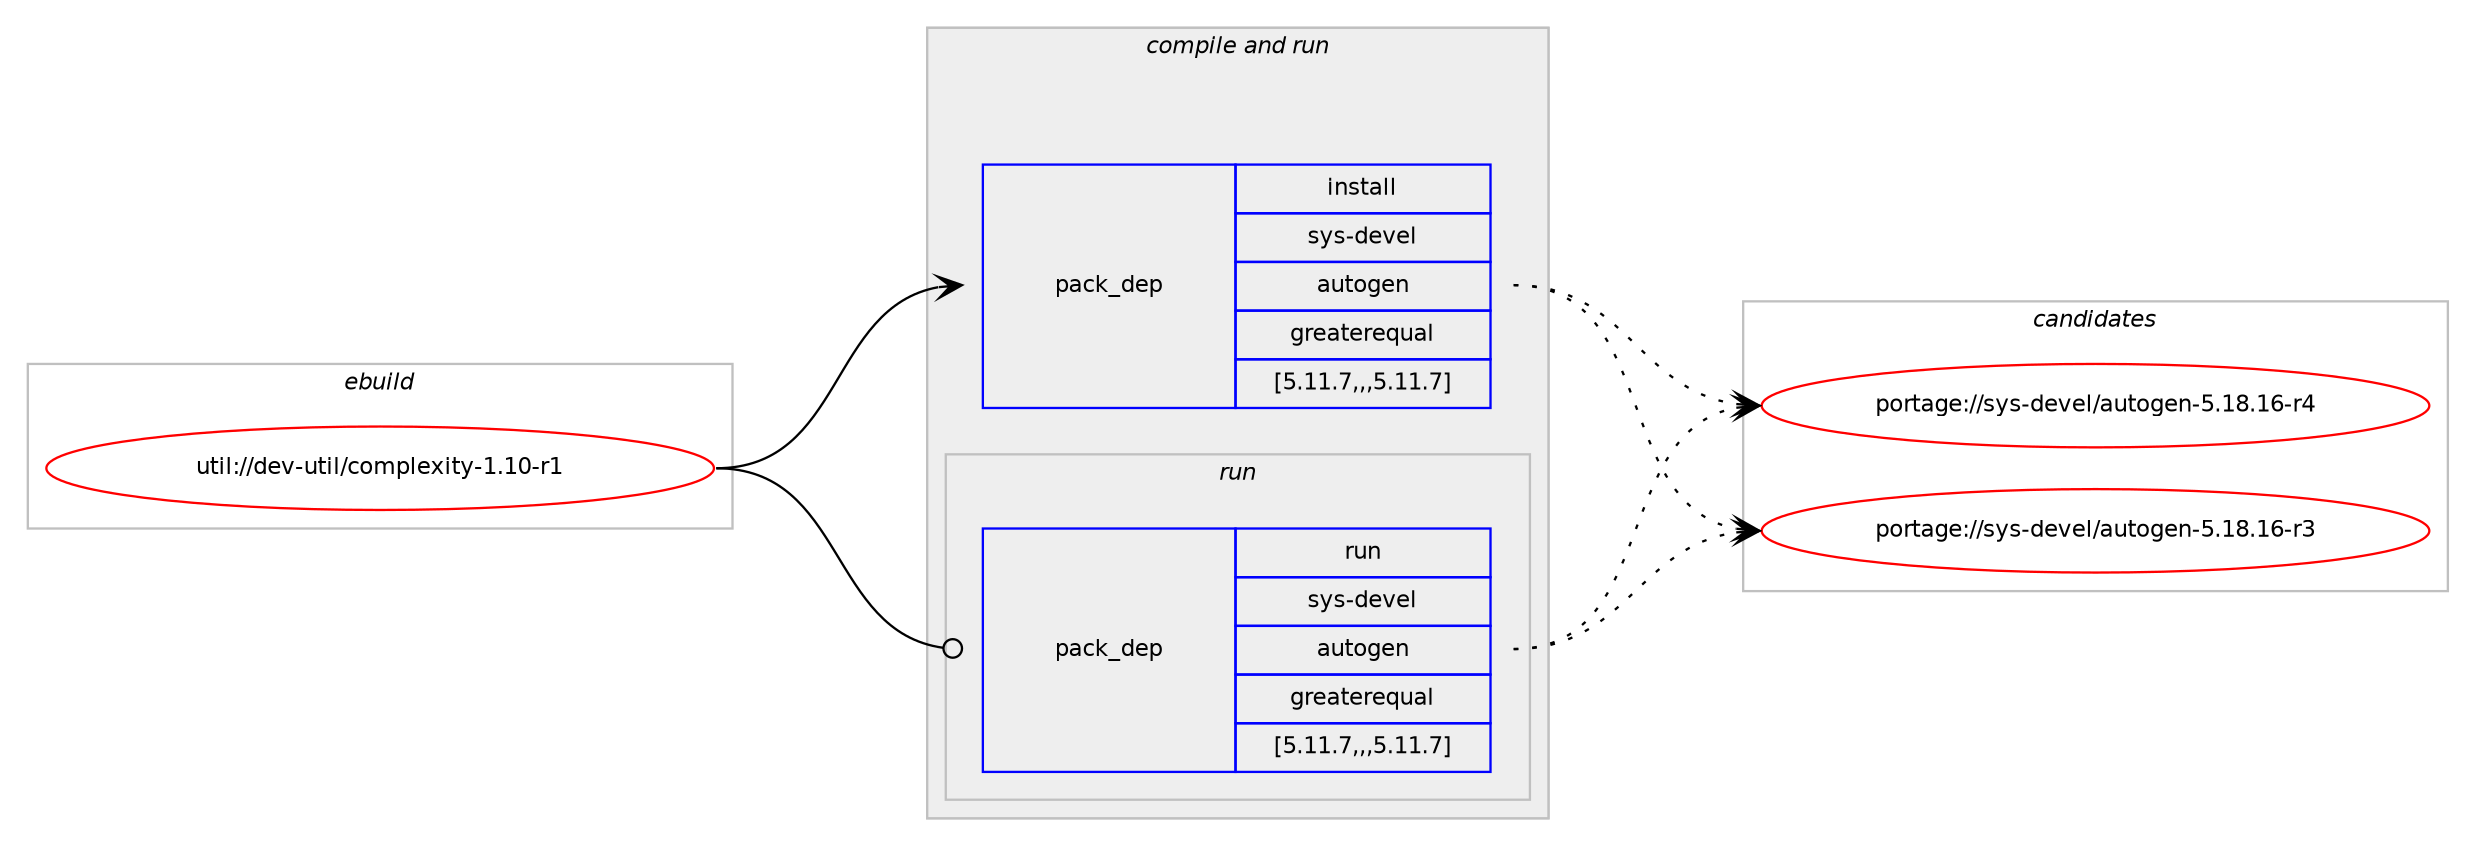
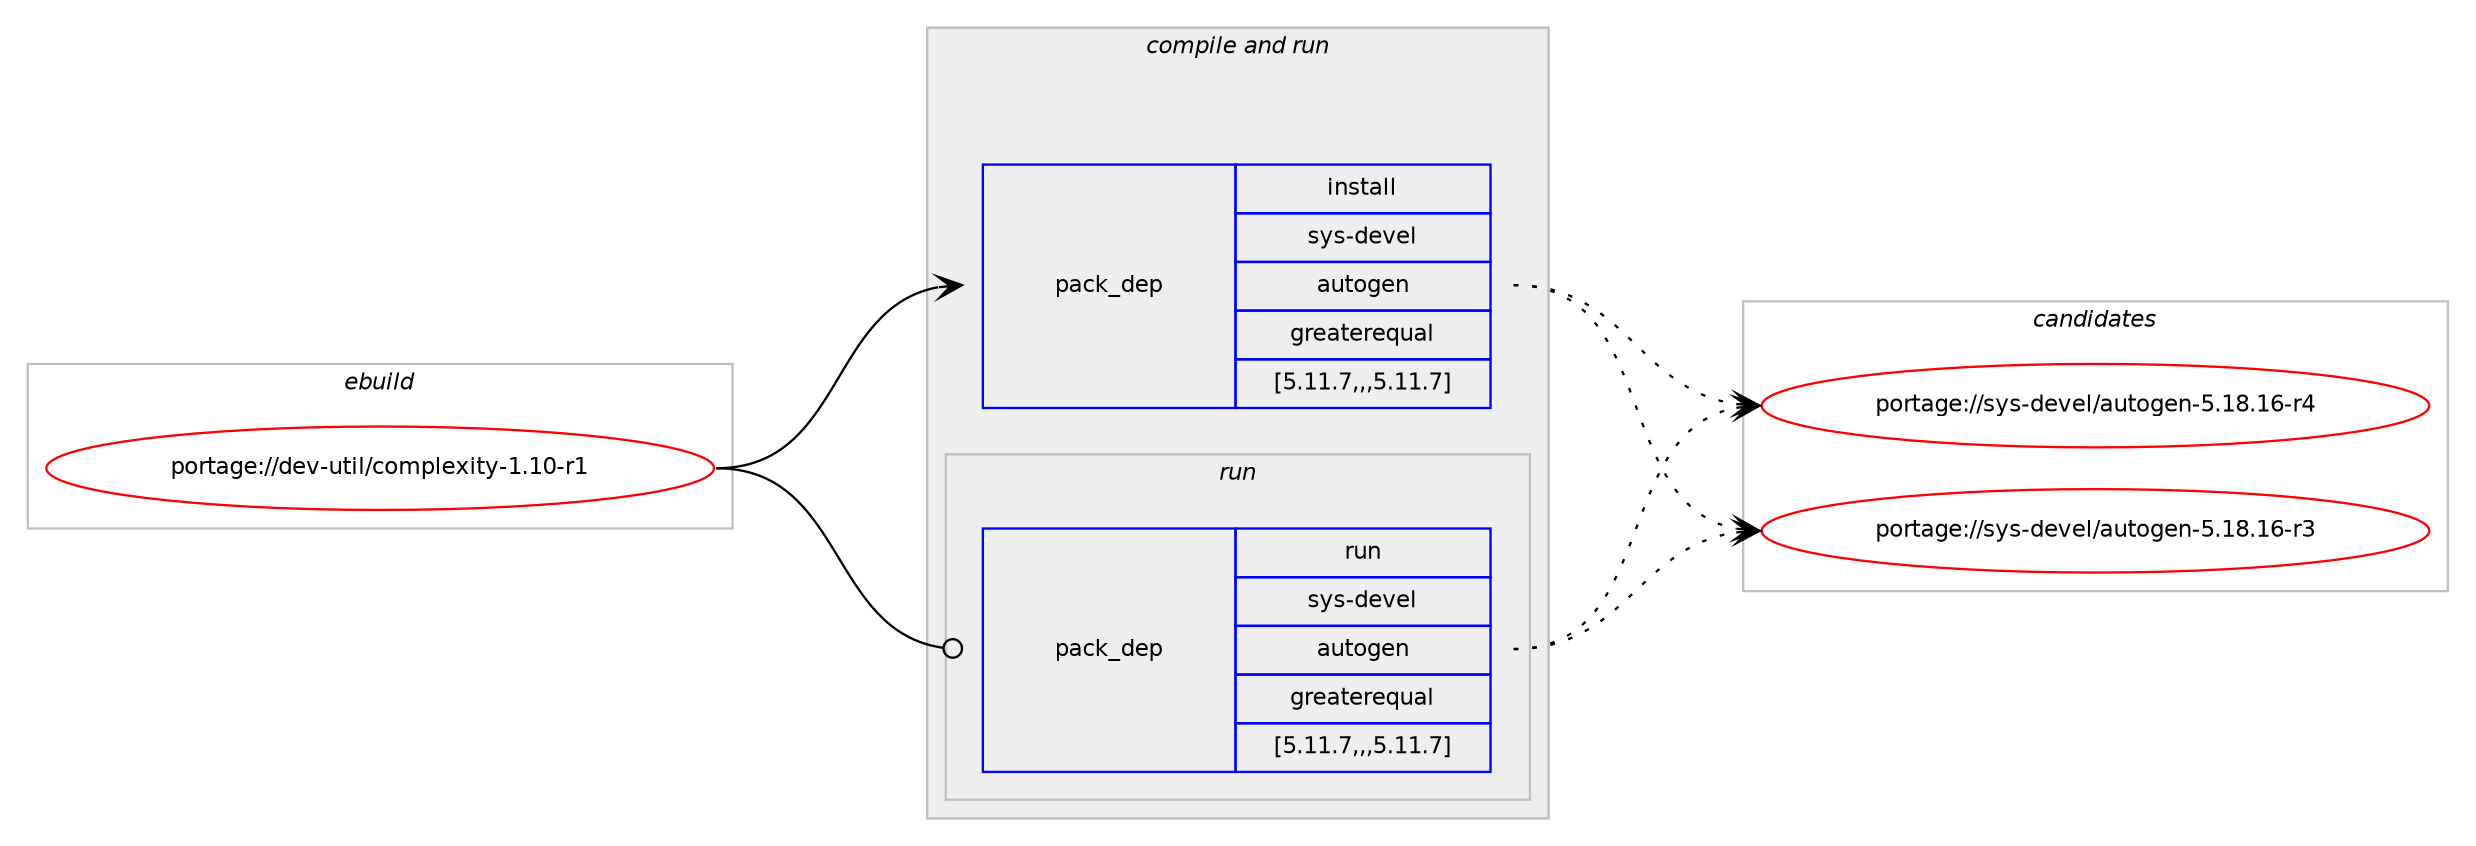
node "util://dev-util/complexity-1.10-r1": label "util://dev-util/complexity-1.10-r1" -> "portage://dev-util/complexity-1.10-r1"
